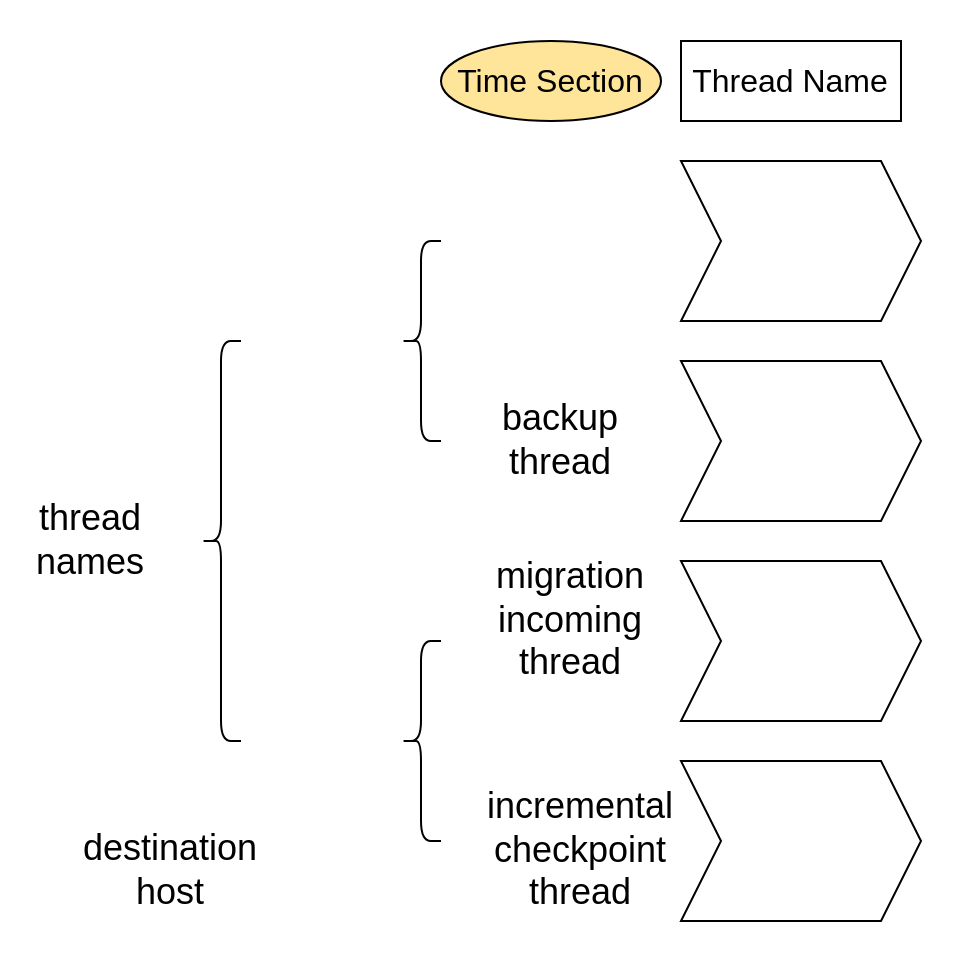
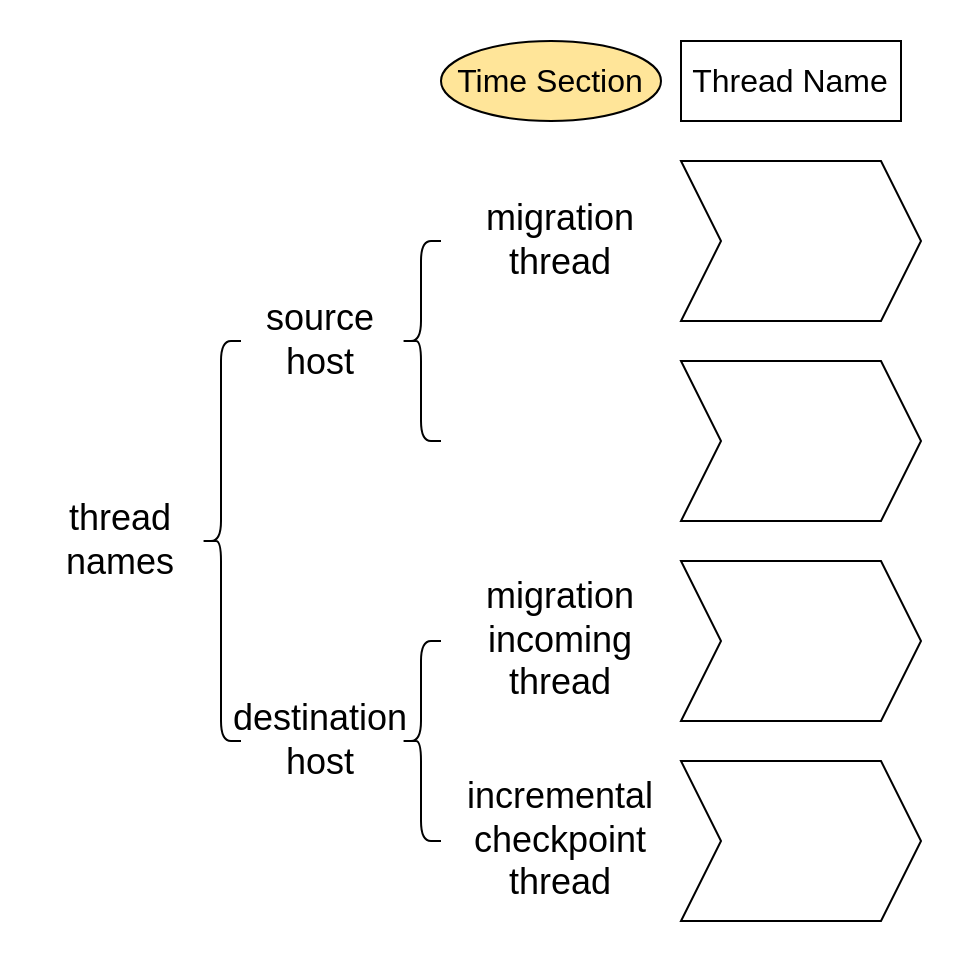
node "migration thread": added
node "source host": added
node "backup thread": removed
node "thread names": moved (91, 541) -> (121, 541)
node "migration incoming thread": moved (571, 621) -> (561, 641)
node "incremental checkpoint thread": moved (581, 851) -> (561, 841)
node "destination host": moved (171, 871) -> (321, 741)
